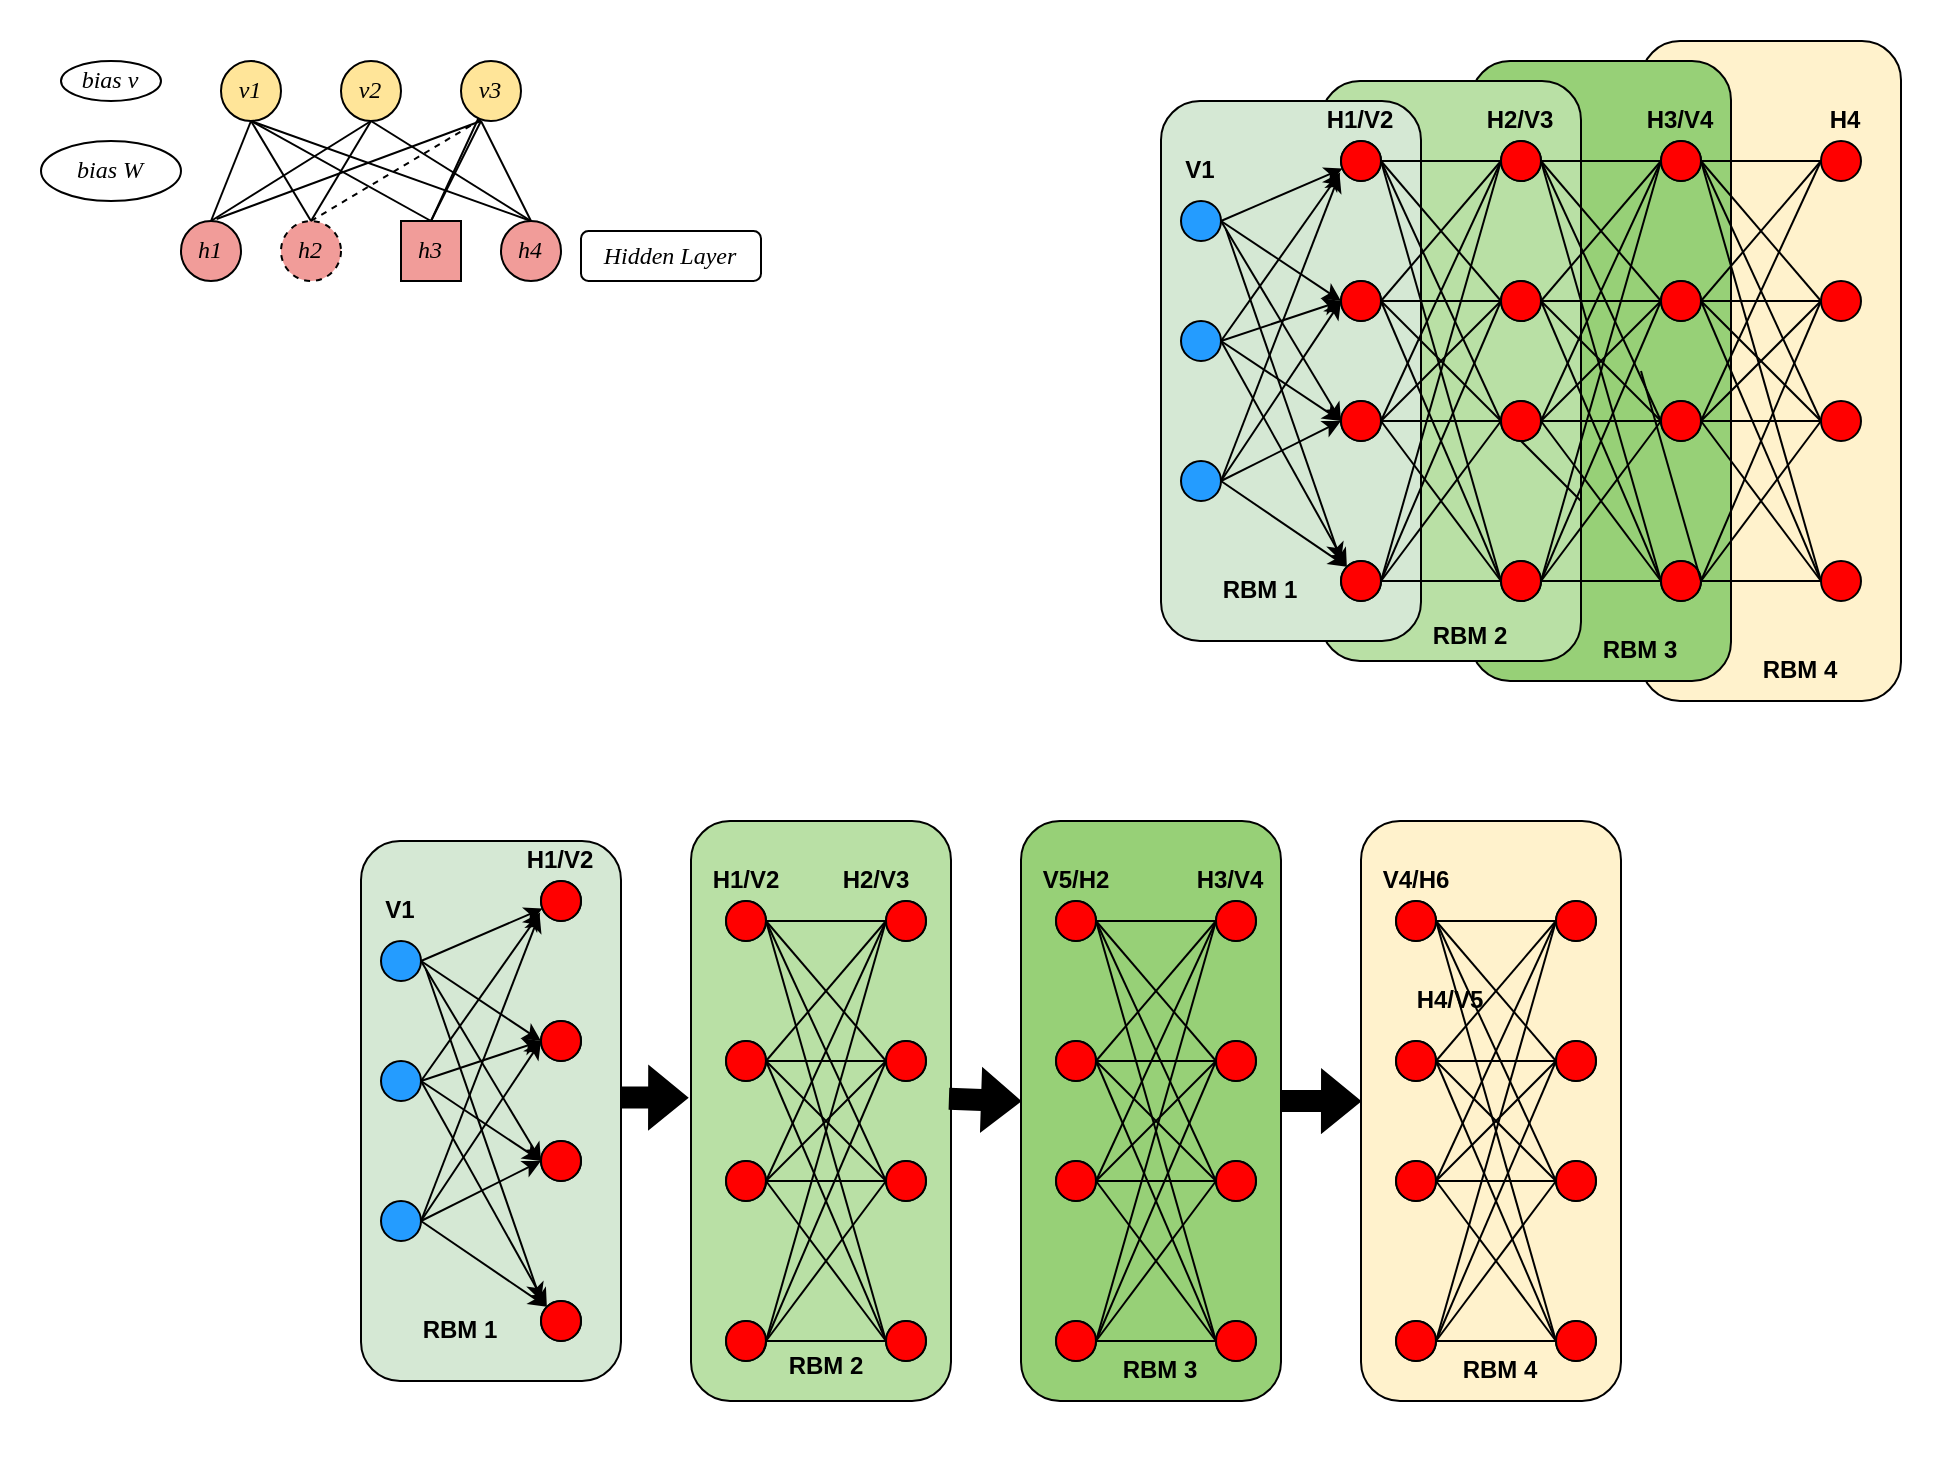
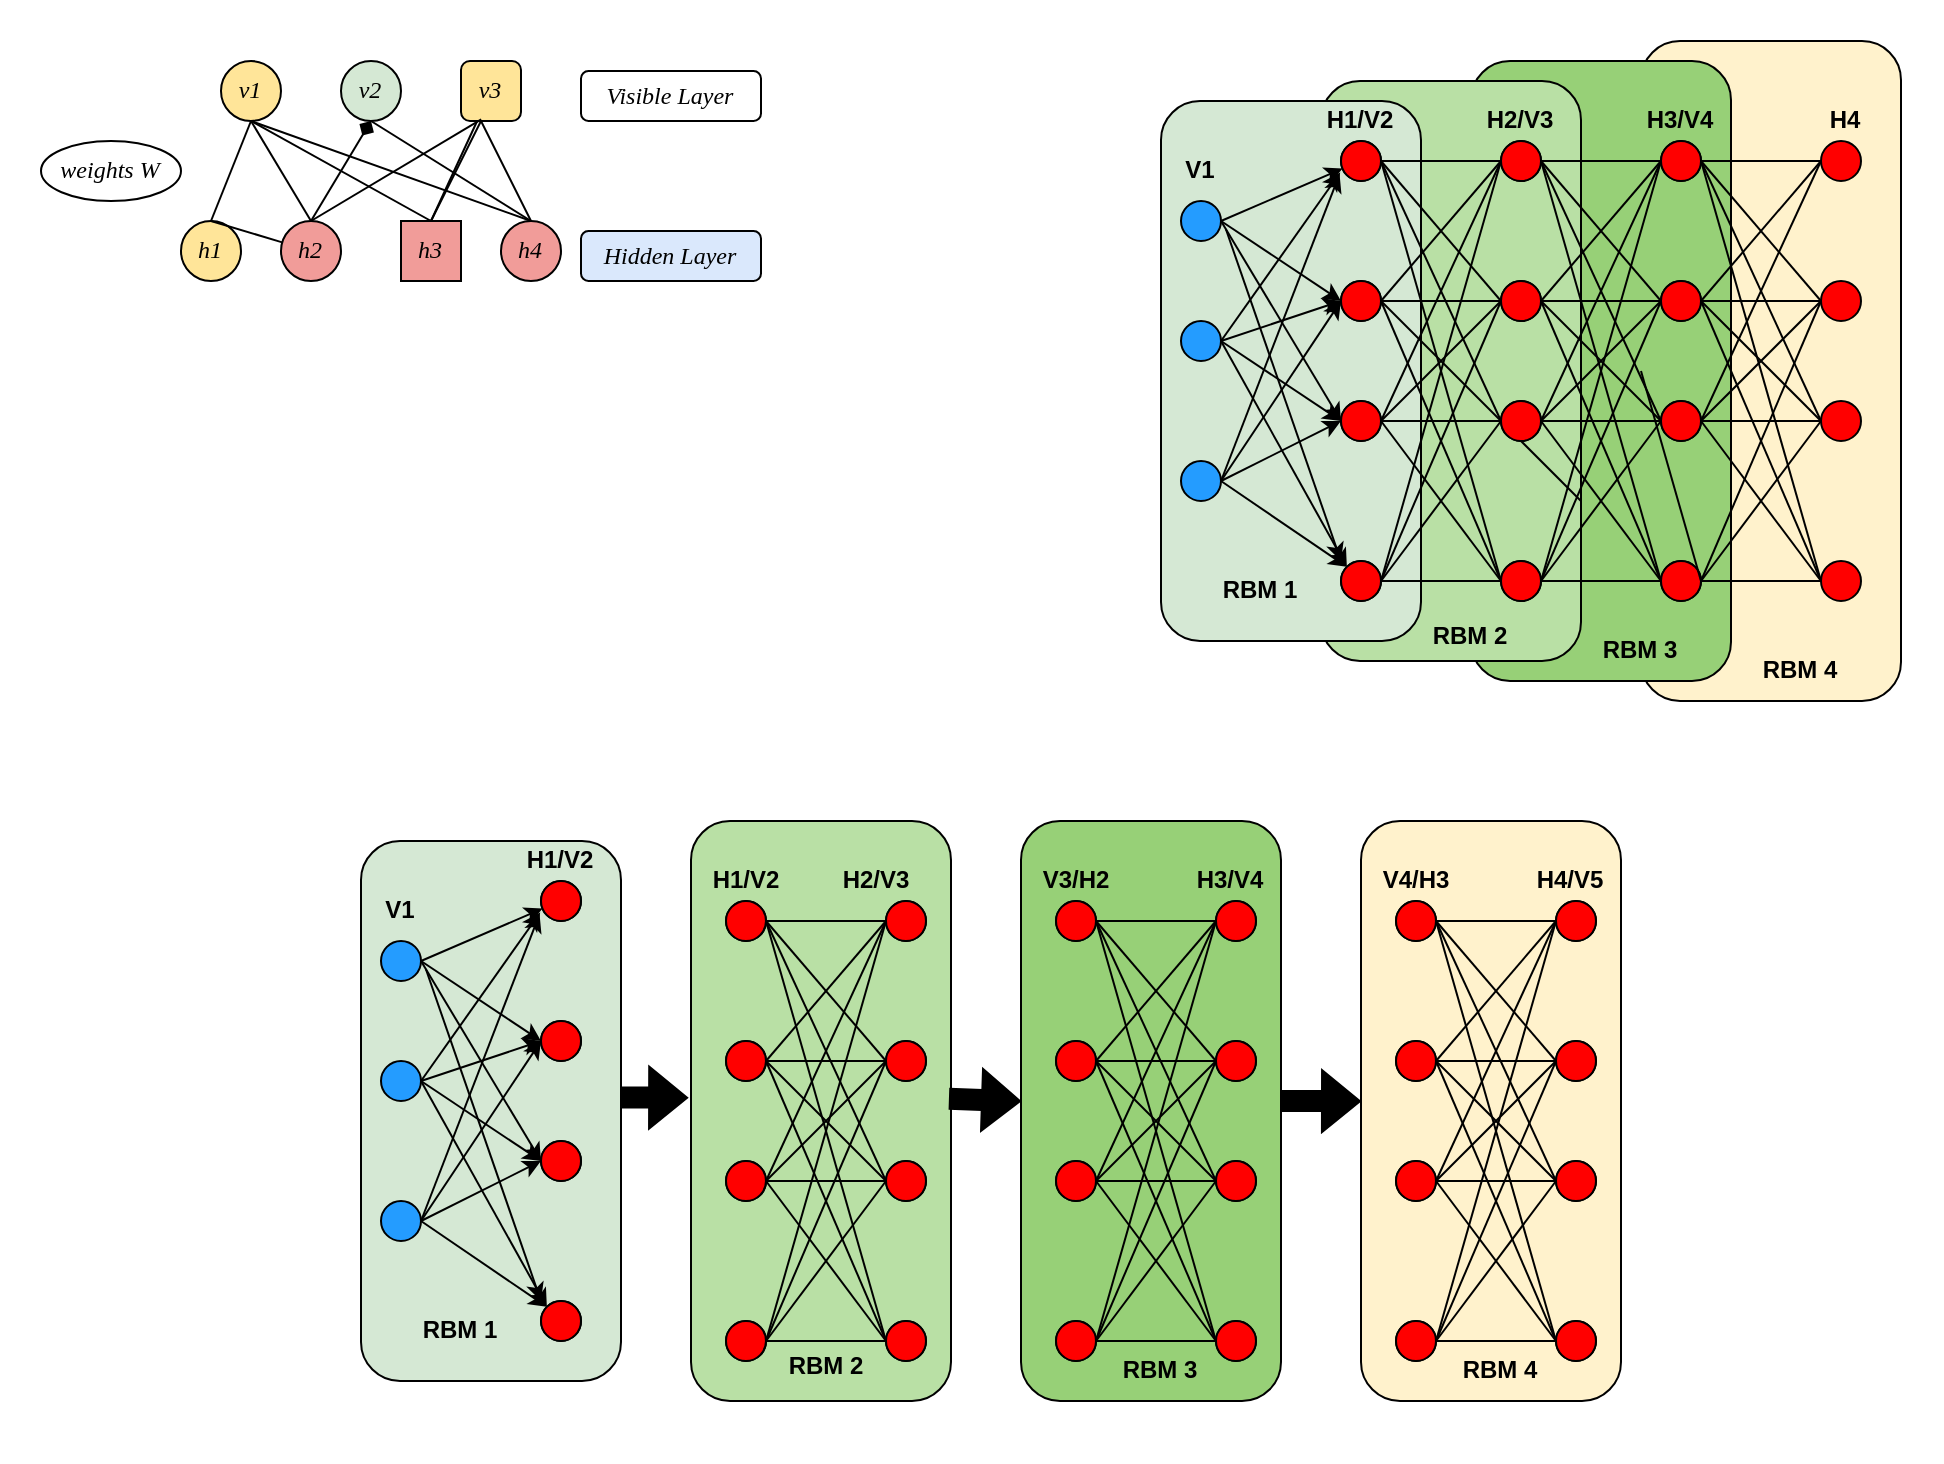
node "bias v": removed
node "v2": fillcolor #ffe599 -> #d5e8d4
node "v3": shape ellipse -> rounded rectangle
node "Visible Layer": added
edge "v2" -- "h2": arrowhead none -> diamond
edge "v2" -- "h1": now "h2" -- "h1"
node "bias W": label "bias W" -> "weights W"
edge "v3" -- "h2": style dashed -> solid
edge "v3" -- "h1": removed
node "h1": fillcolor #f19c99 -> #ffe599
node "h2": style dashed -> solid
node "Hidden Layer": fillcolor #ffffff -> #dae8fc
node "V5/H2": label "V5/H2" -> "V3/H2"
node "V4/H6": label "V4/H6" -> "V4/H3"
node "H4/V5": moved (1451, 1001) -> (1571, 881)
